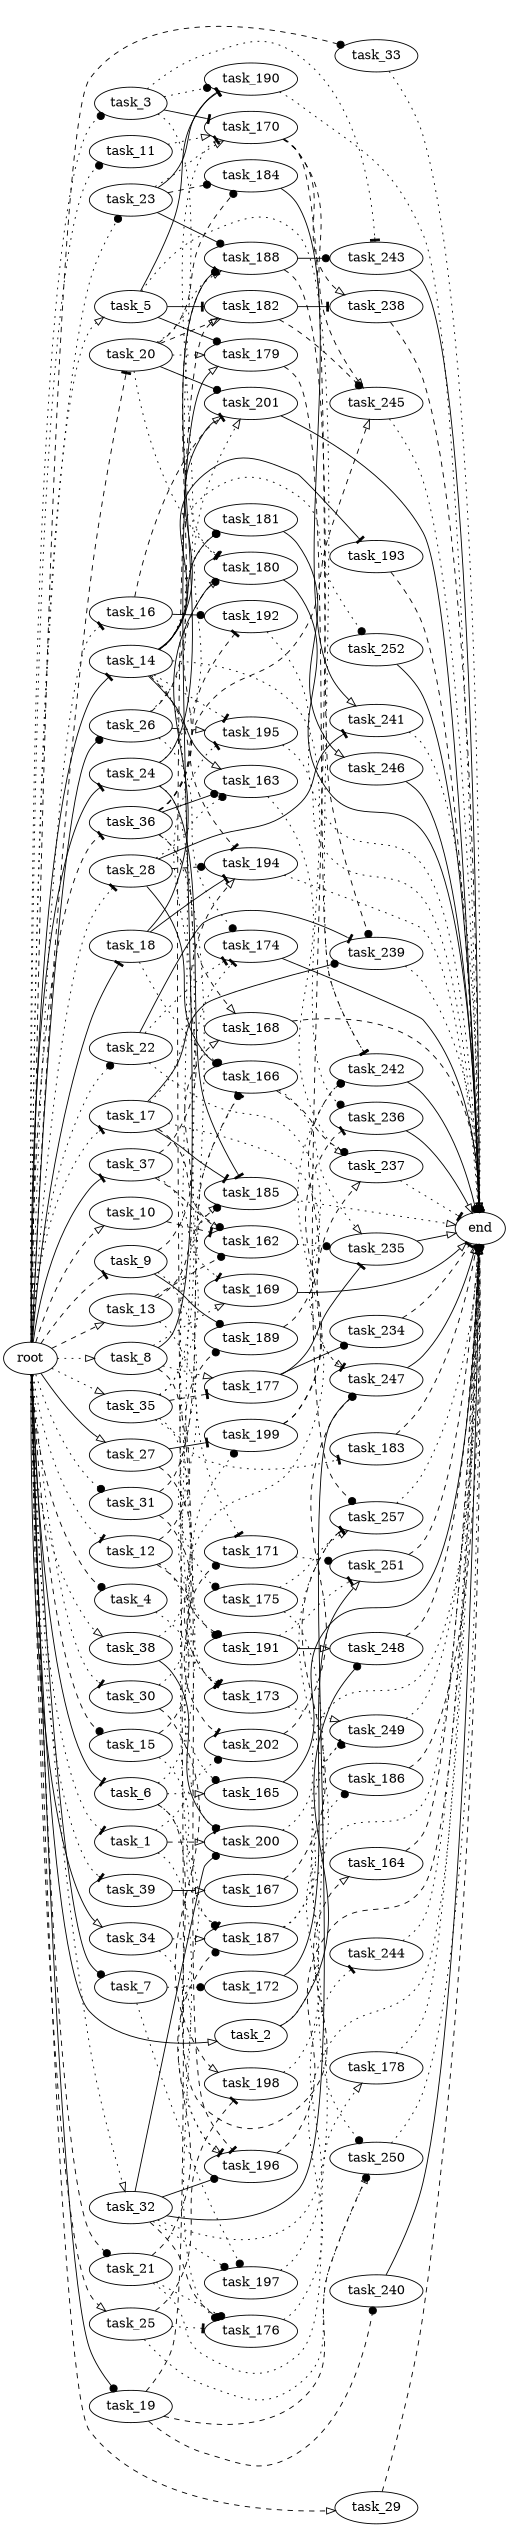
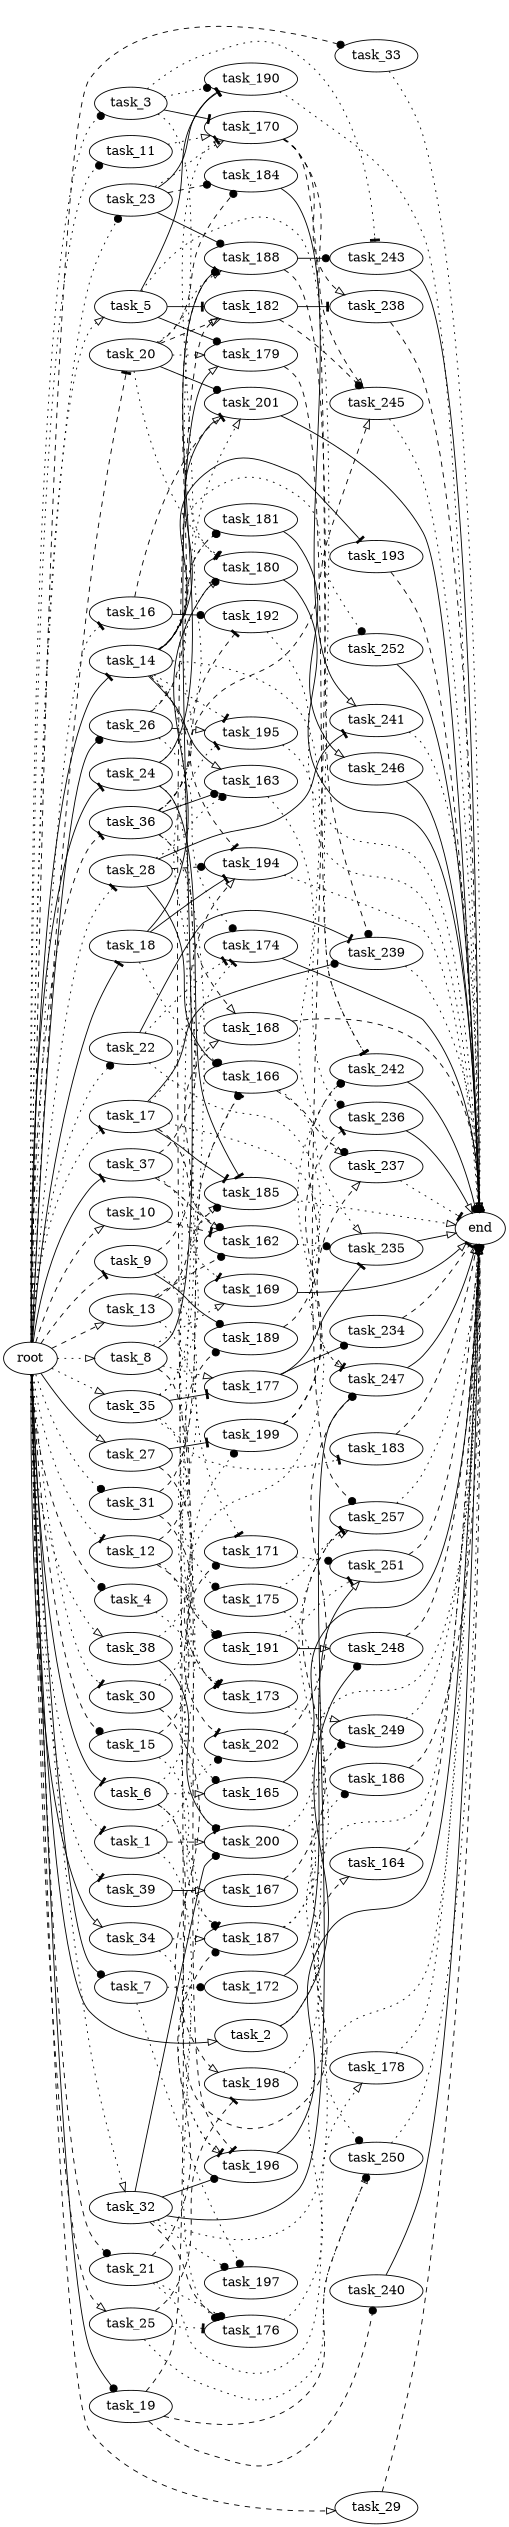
edge "task_14" -> "task_181": style solid -> dashed
edge "task_36" -> "task_180": style dashed -> dotted
edge "task_35" -> "task_177": style dashed -> solid
edge "task_196" -> "end": style dashed -> solid
node "task_244": removed
